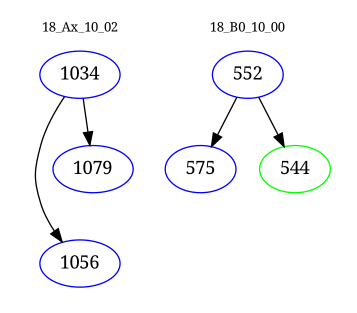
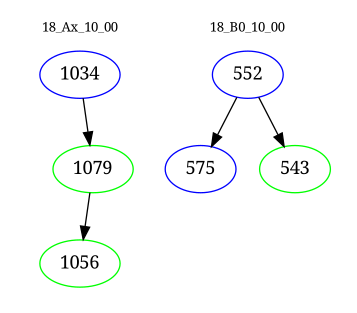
cluster "18_Ax_10_02": label "18_Ax_10_02" -> "18_Ax_10_00"
edge "1034" -> "1056": now "1079" -> "1056"
node "1079": color blue -> green
node "544": label "544" -> "543"
node "1056": color blue -> green
